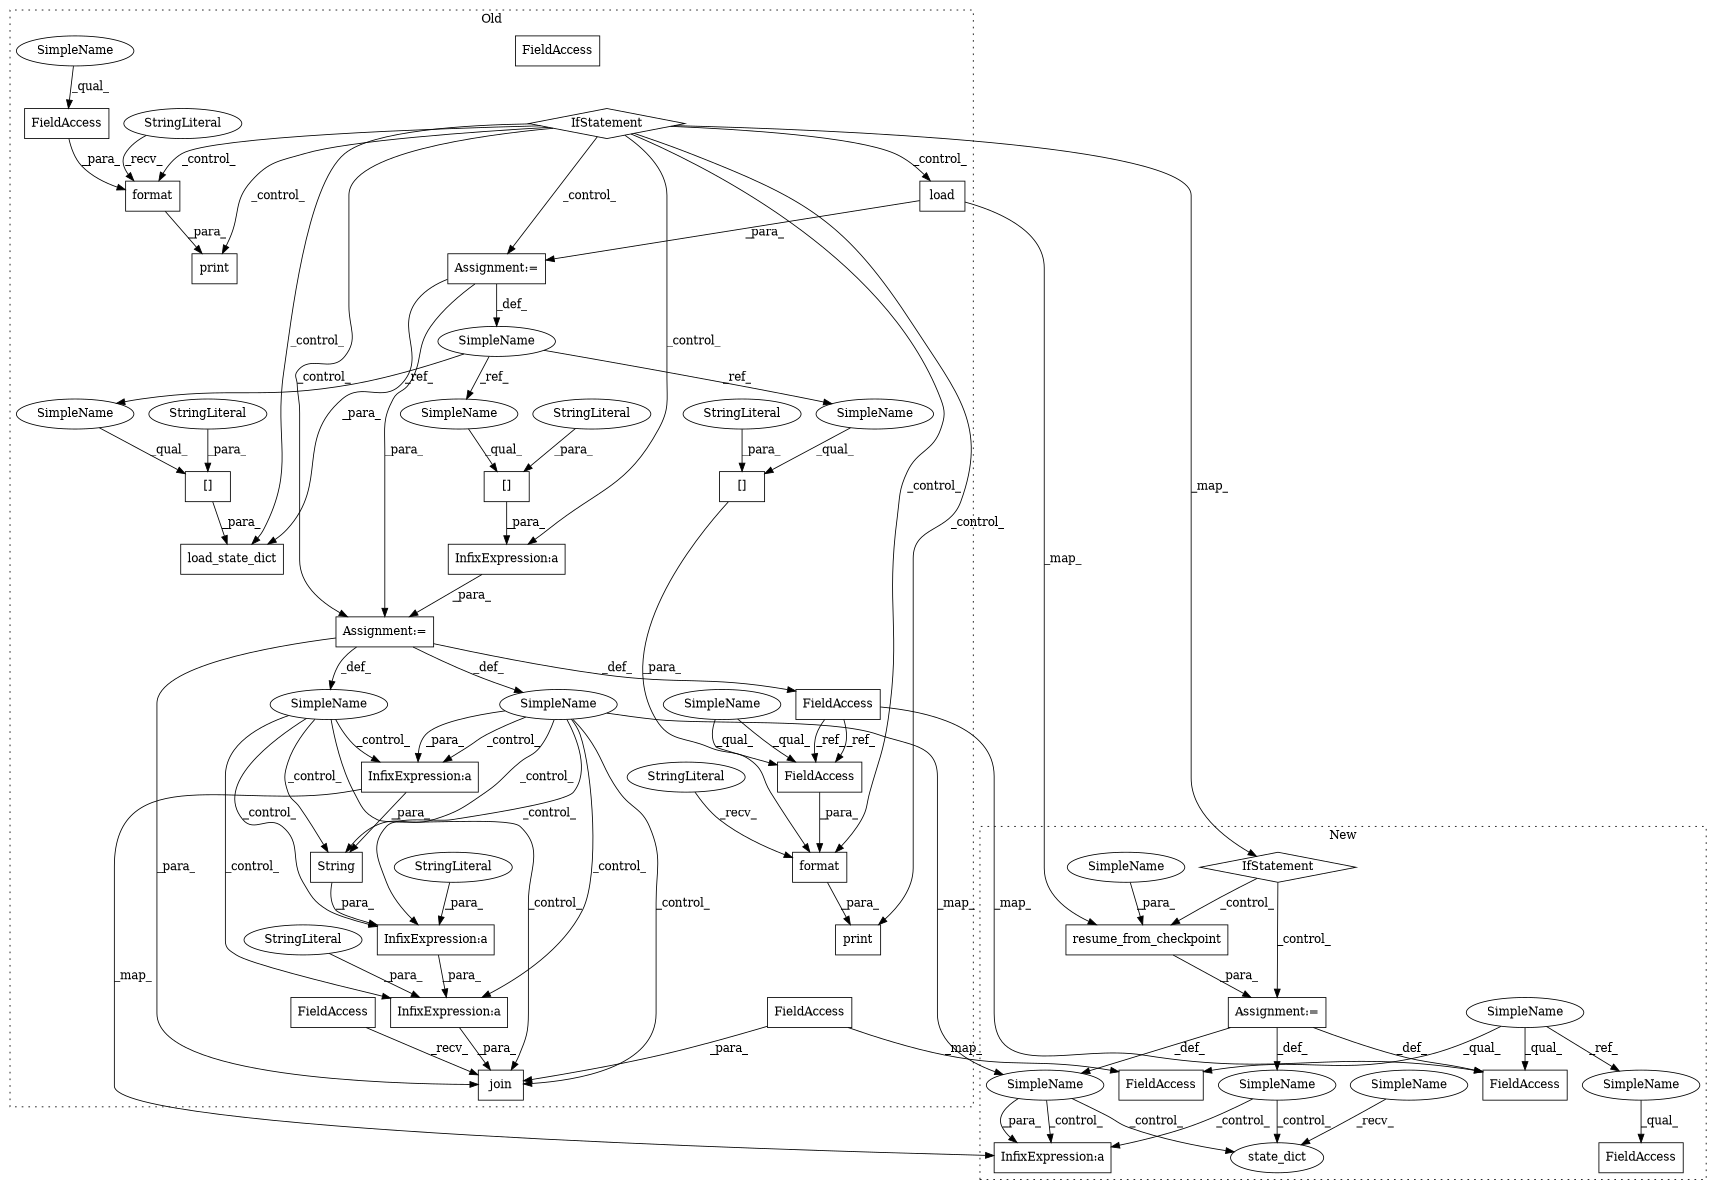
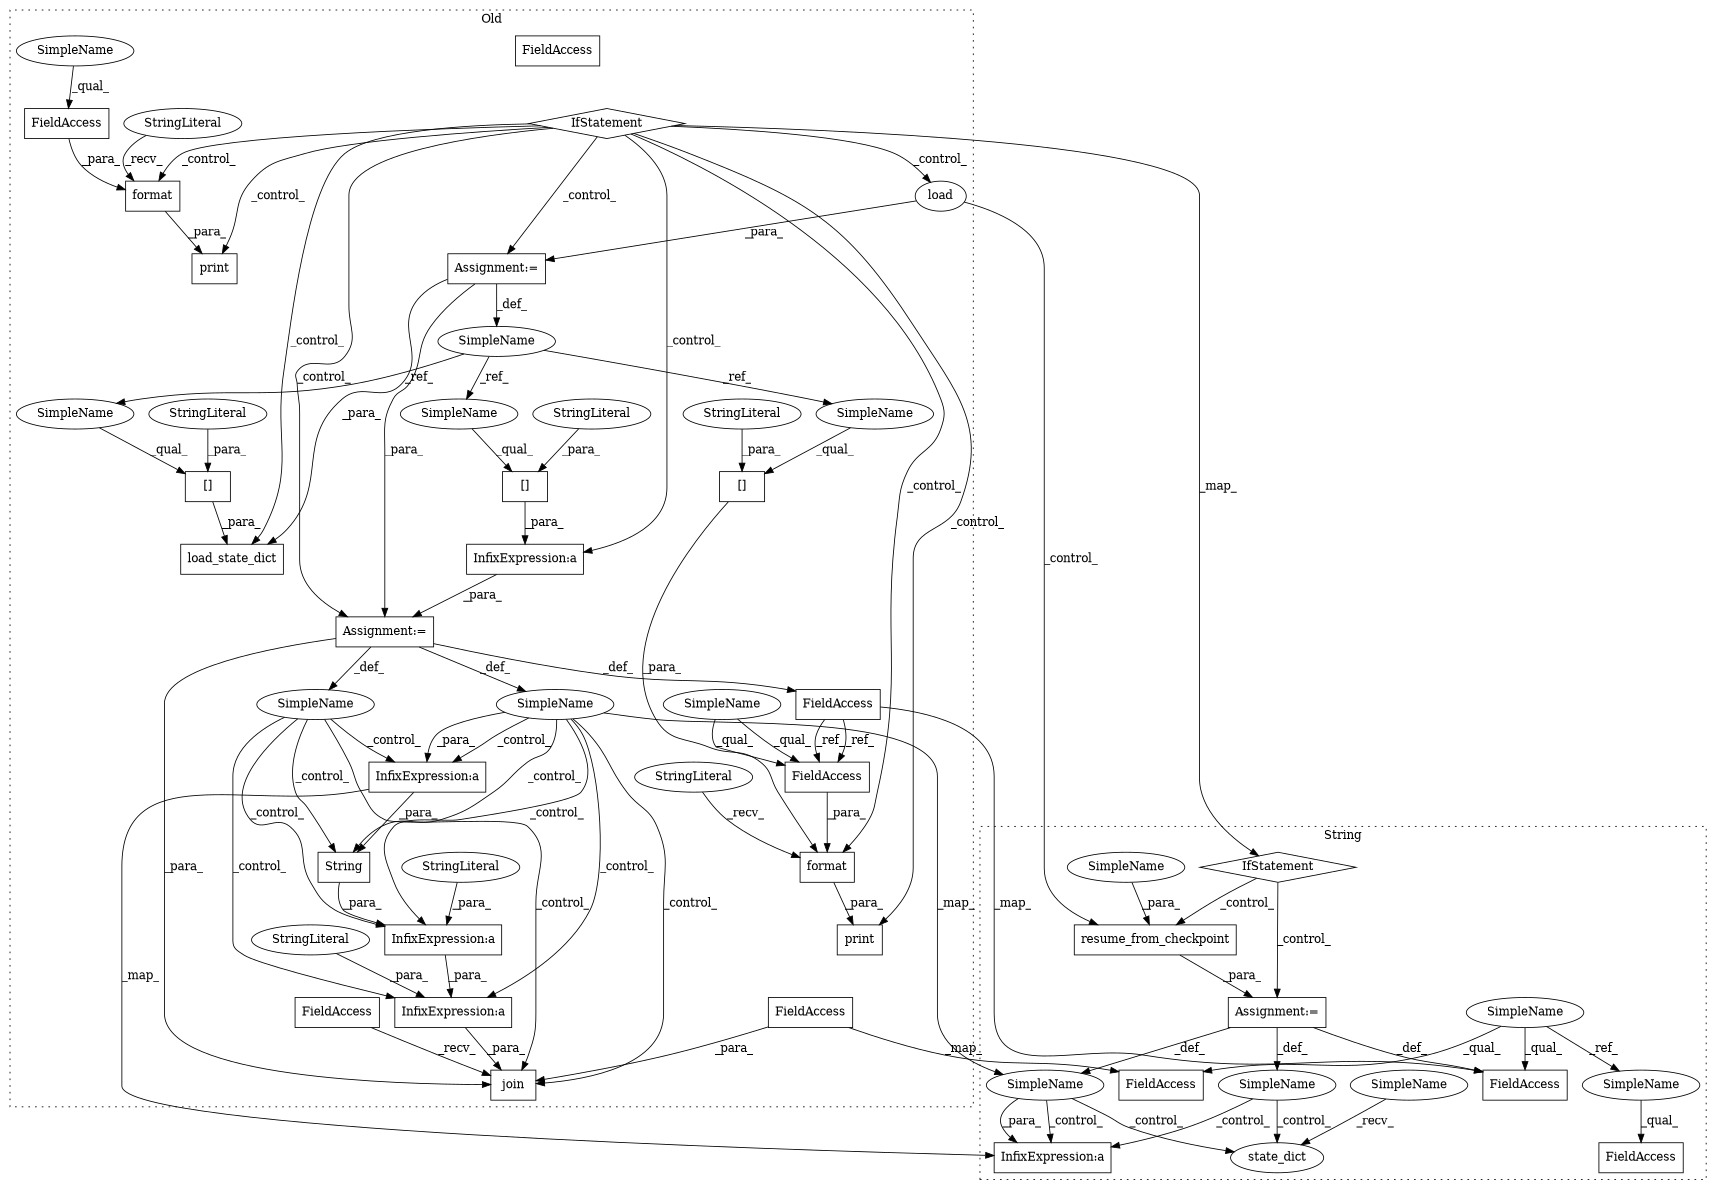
node "load": shape box -> ellipse
edge "load" -> "resume_from_checkpoint": label "_map_" -> "_control_"
cluster "New": label "New" -> "String"
